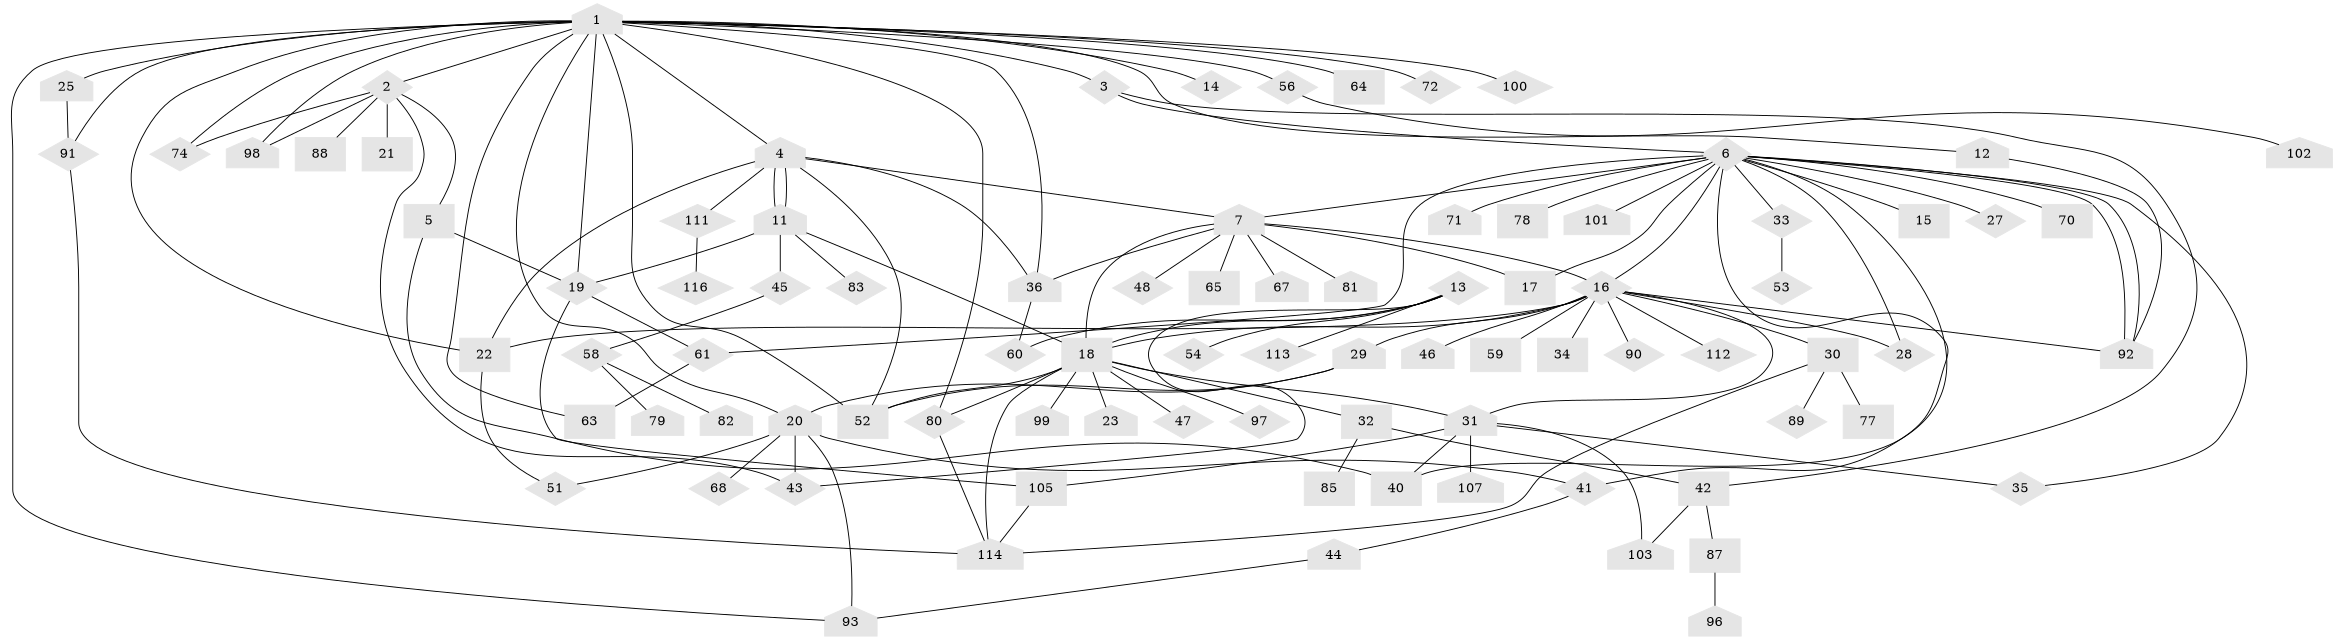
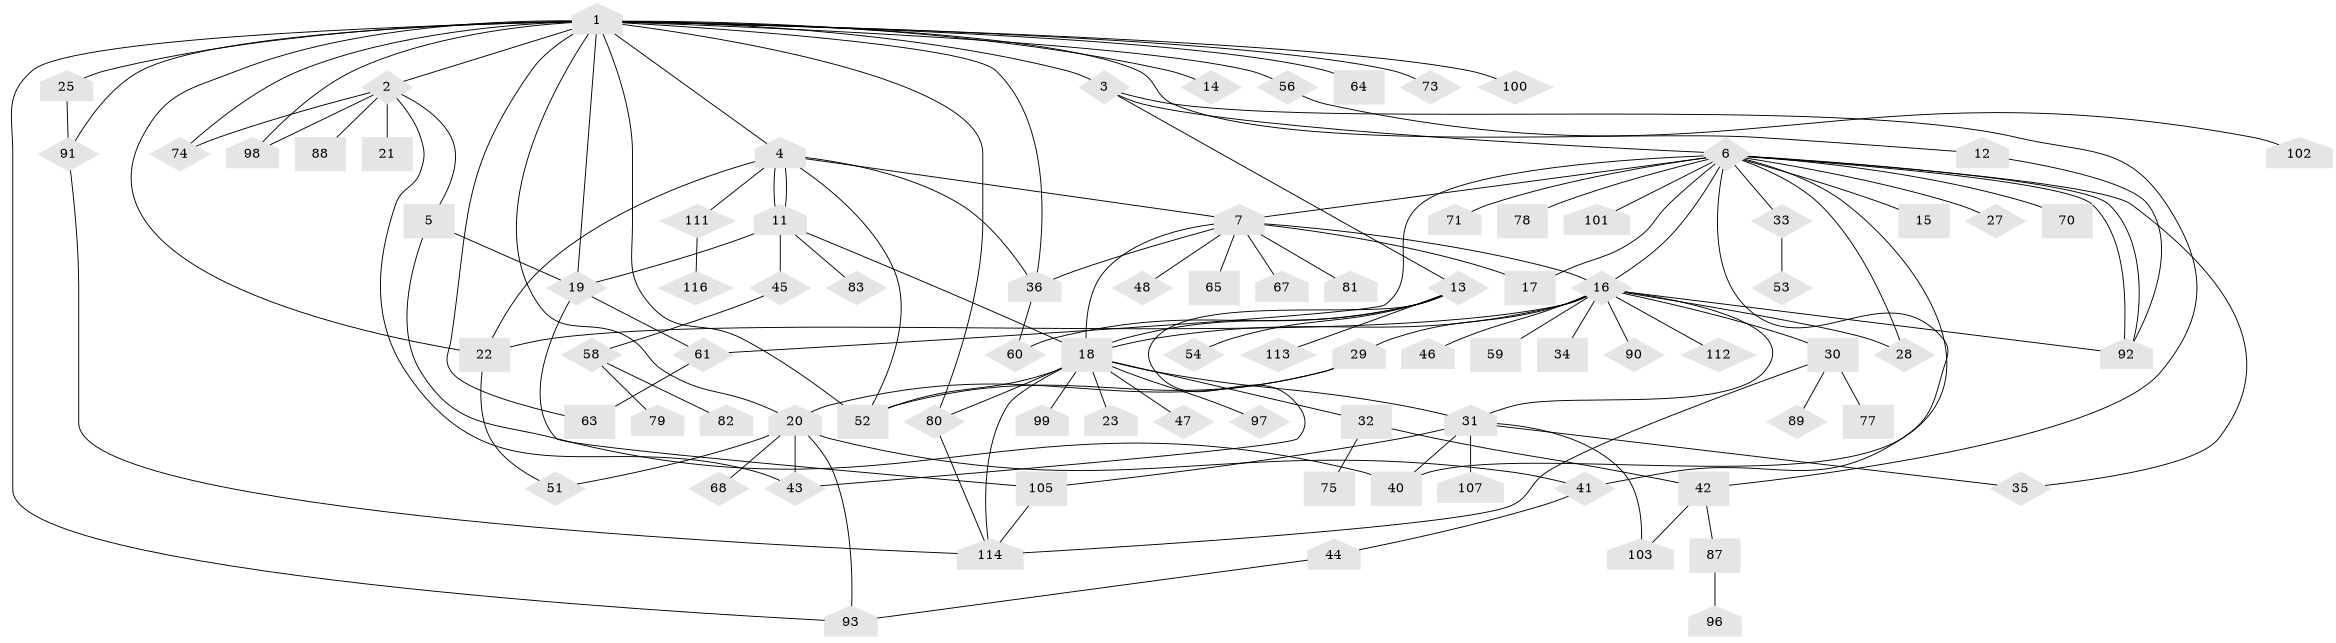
node "72": label "72" -> "73"
edge "3" -- "13": added
node "85": label "85" -> "75"
